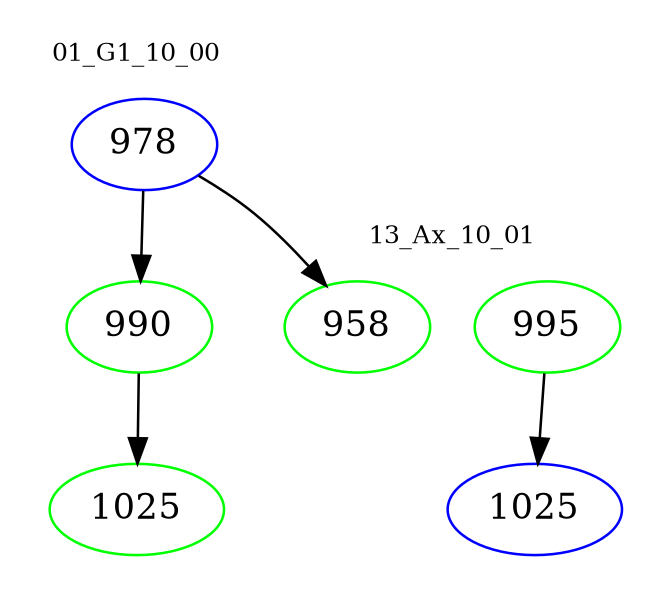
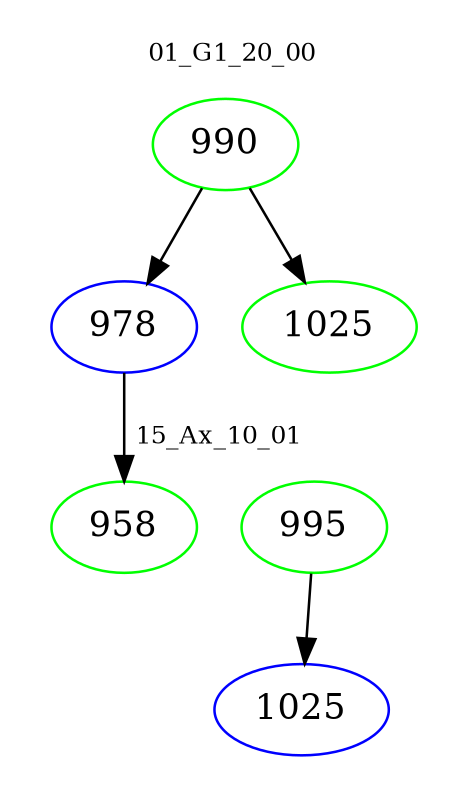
cluster "01_G1_10_00": label "01_G1_10_00" -> "01_G1_20_00"
edge "978" -> "990": reversed
cluster "13_Ax_10_01": label "13_Ax_10_01" -> "15_Ax_10_01"
